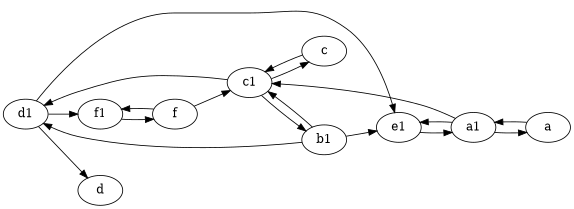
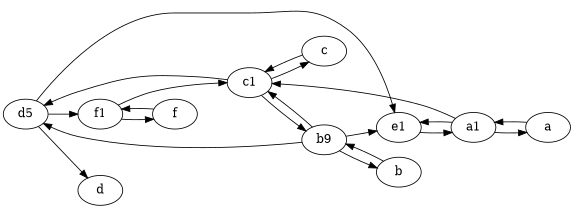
edge "f" -> "c1": now "f1" -> "c1"
node "d1": label "d1" -> "d5"
node "b1": label "b1" -> "b9"
node "b": added
